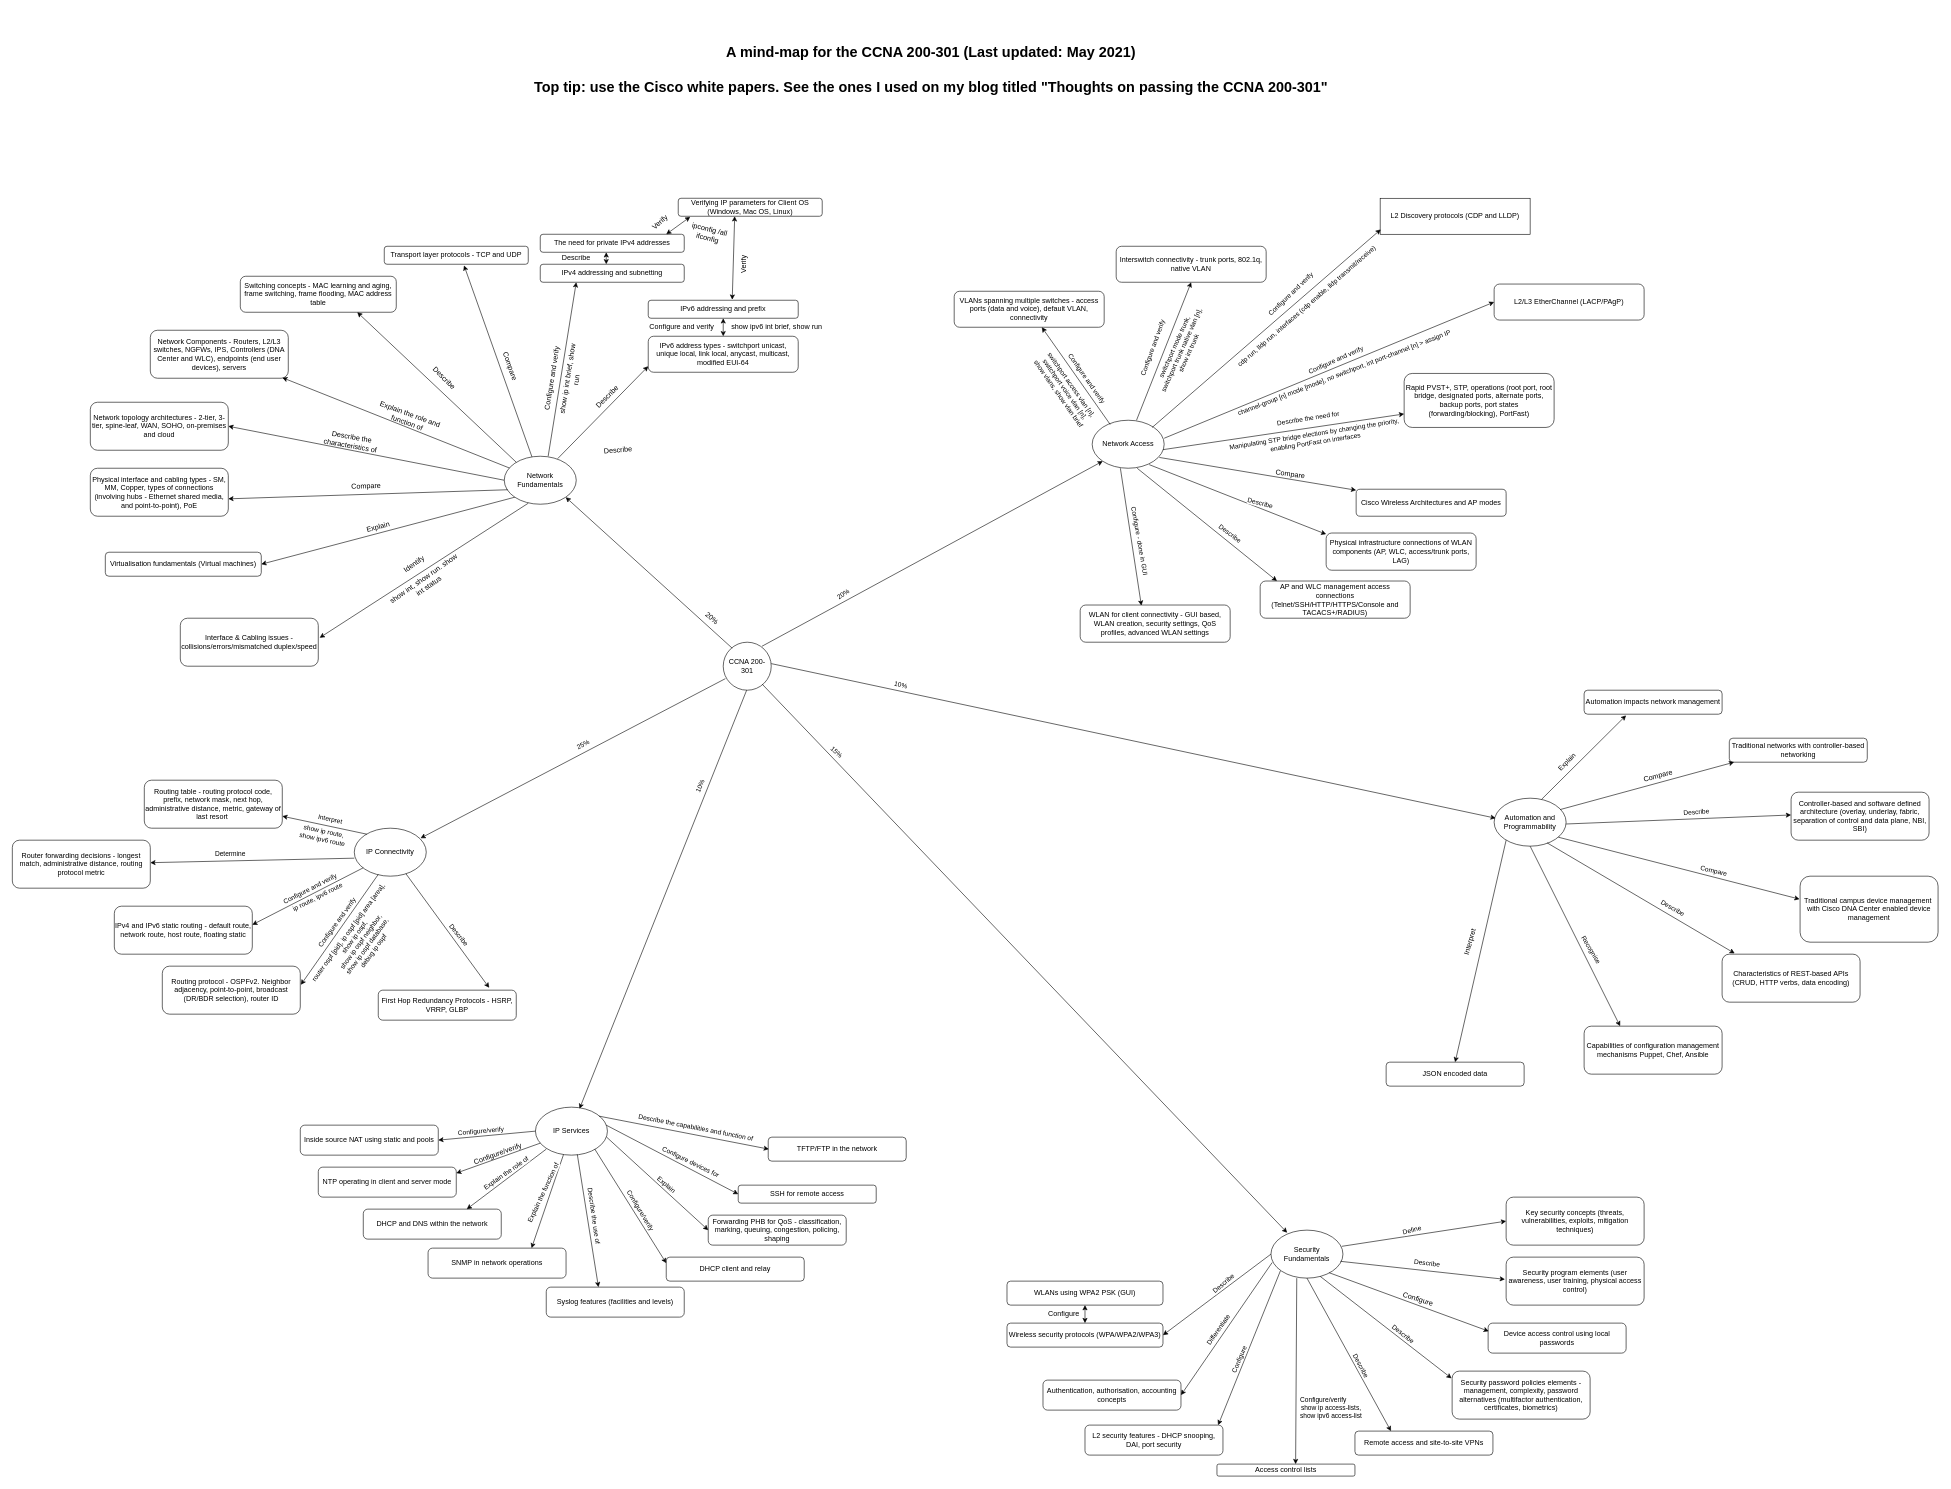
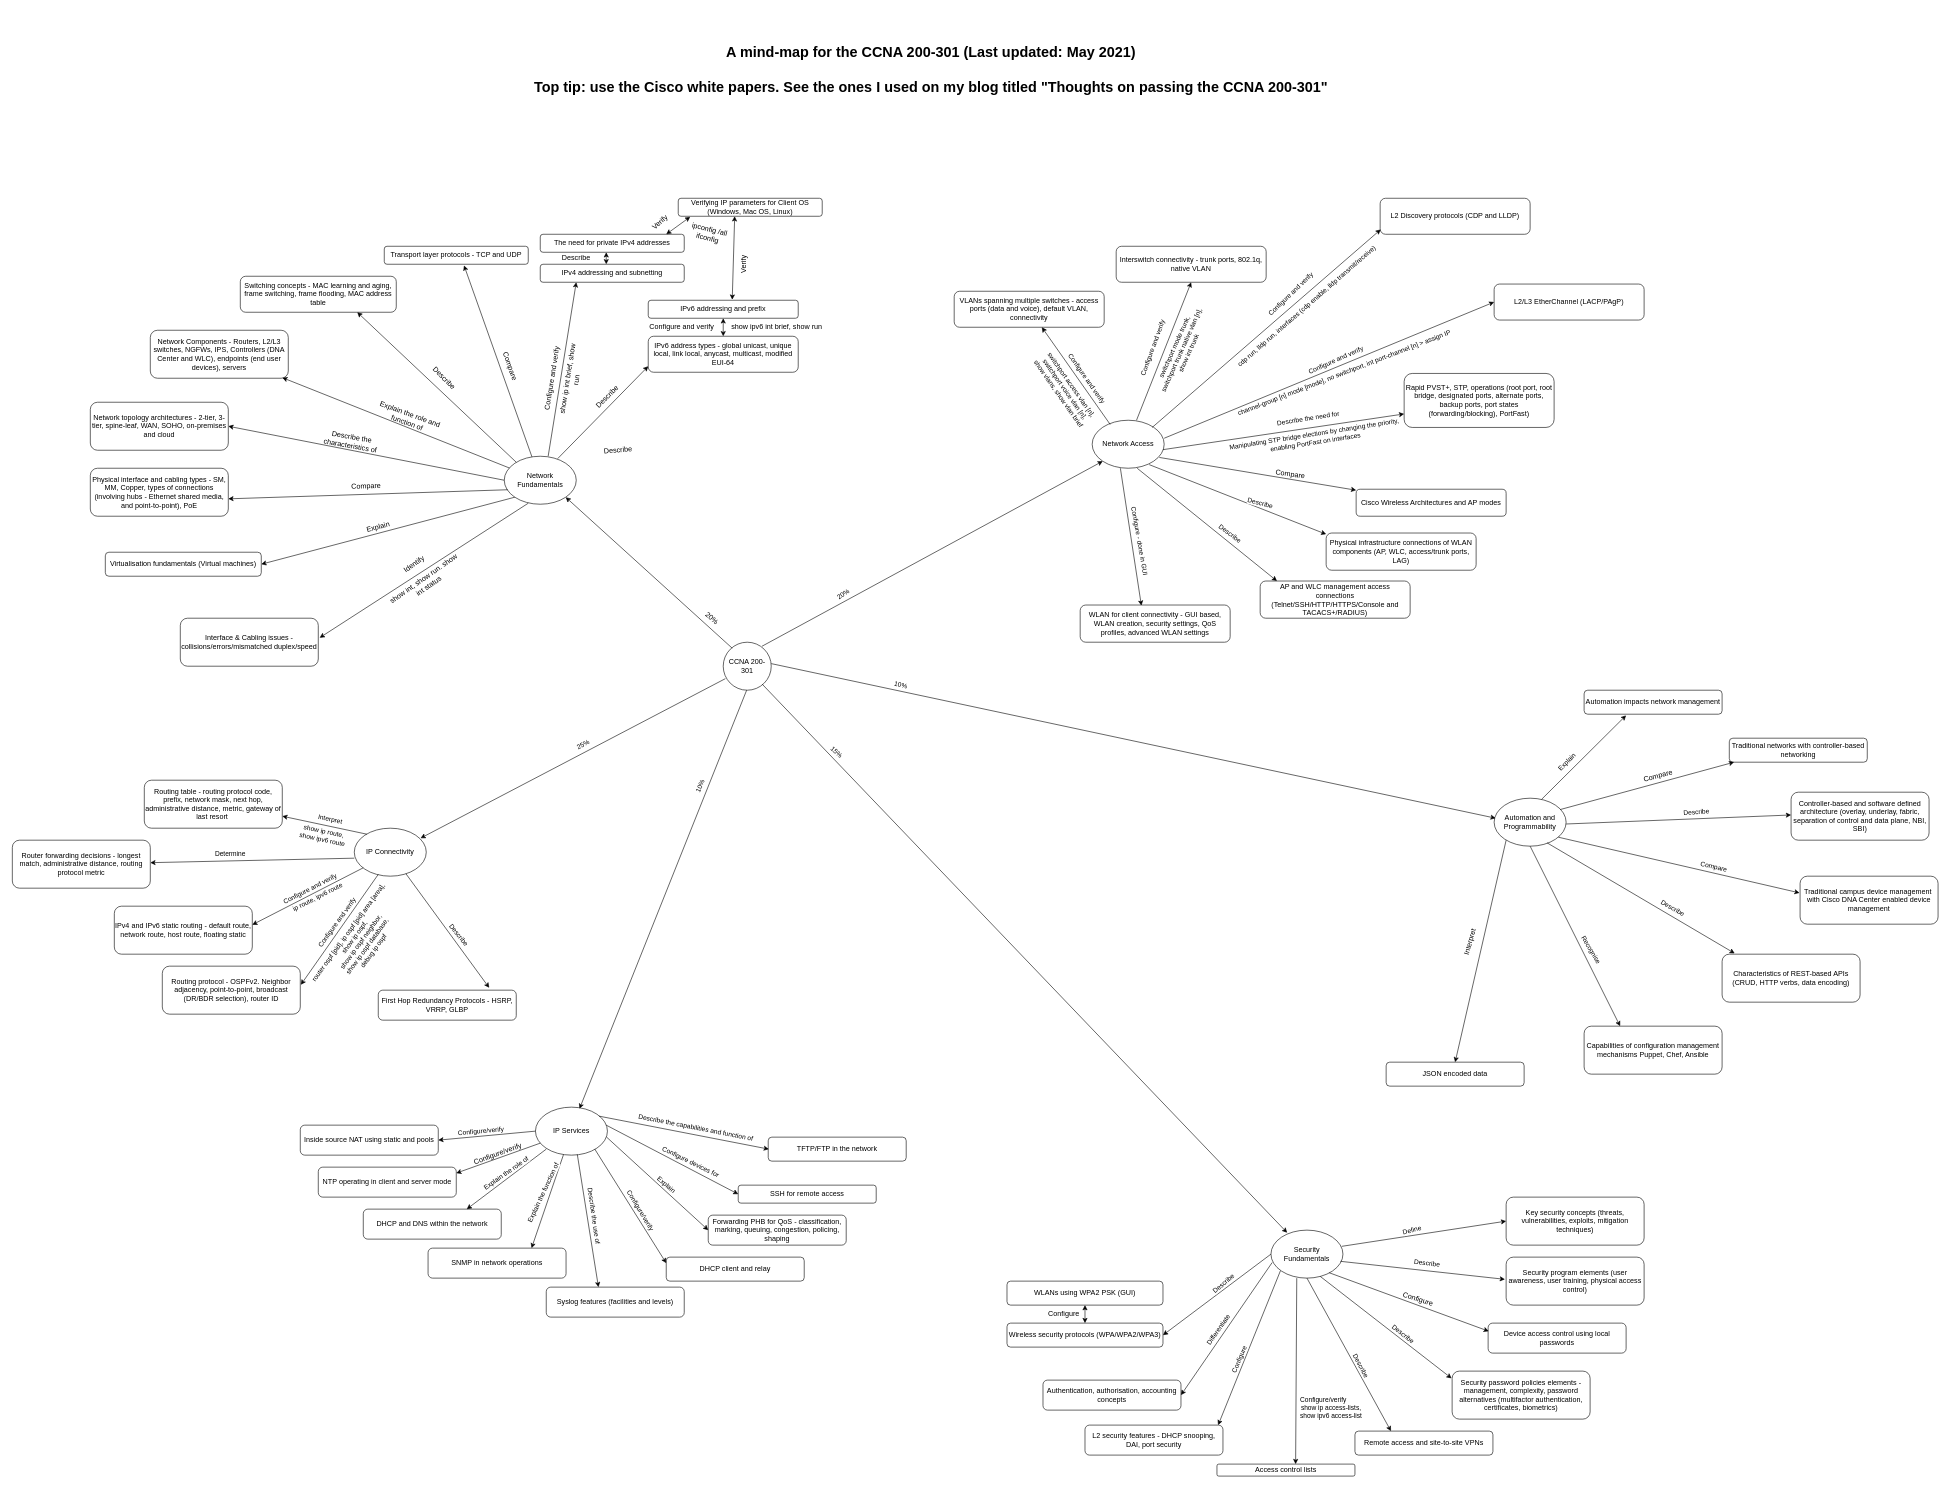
node "L2 Discovery protocols (CDP and LLDP)": shape rectangle -> rounded rectangle
node "IPv6 address types - switchport unicast, unique local, link local, anycast, multicast, modified EUI-64": label "IPv6 address types - switchport unicast, unique local, link local, anycast, multicast, modified EUI-64" -> "IPv6 address types - global unicast, unique local, link local, anycast, multicast, modified EUI-64"
node "Traditional campus device management with Cisco DNA Center enabled device management": size 138x66 -> 138x48
